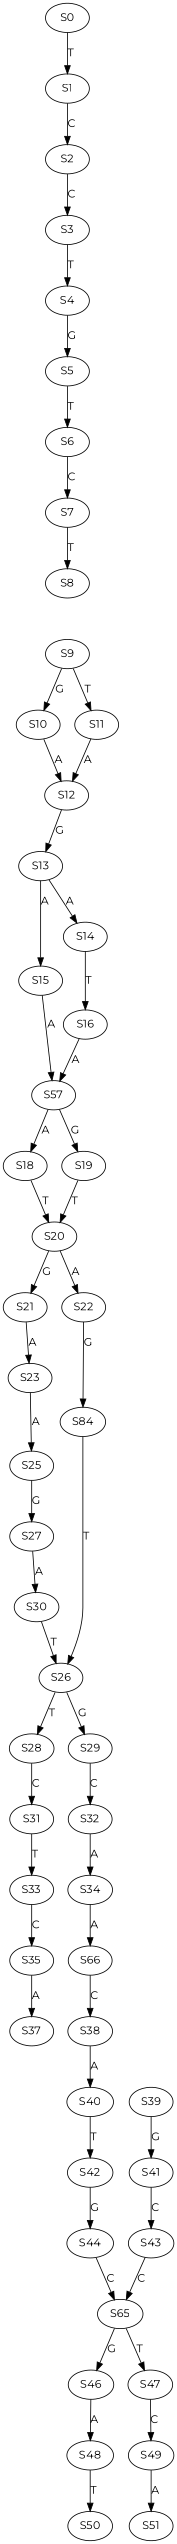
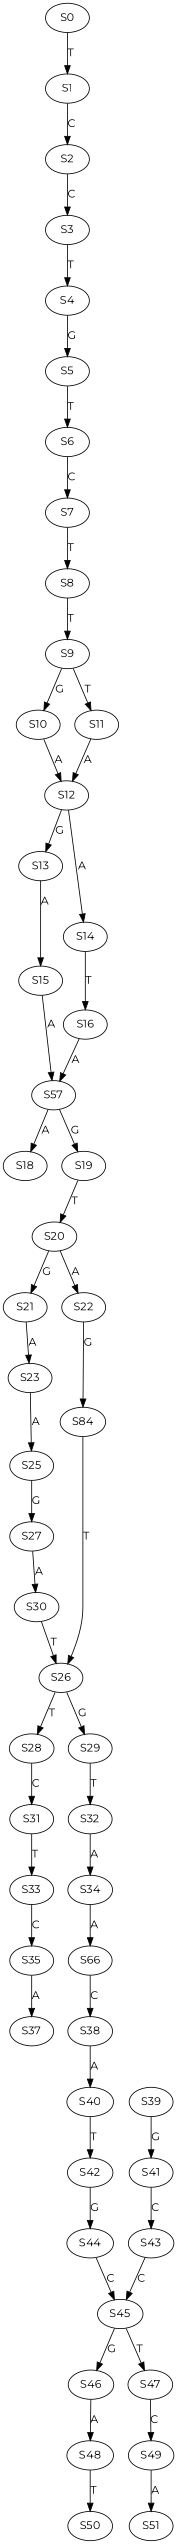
edge "S8" -> "S9": added, label "T"
edge "S13" -> "S14": now "S12" -> "S14"
edge "S18" -> "S20": removed, label "T"
edge "S29" -> "S32": label "C" -> "T"
node "S65": label "S65" -> "S45"
